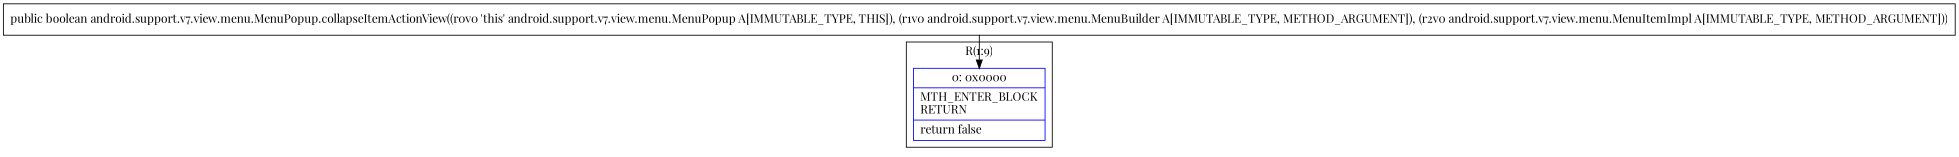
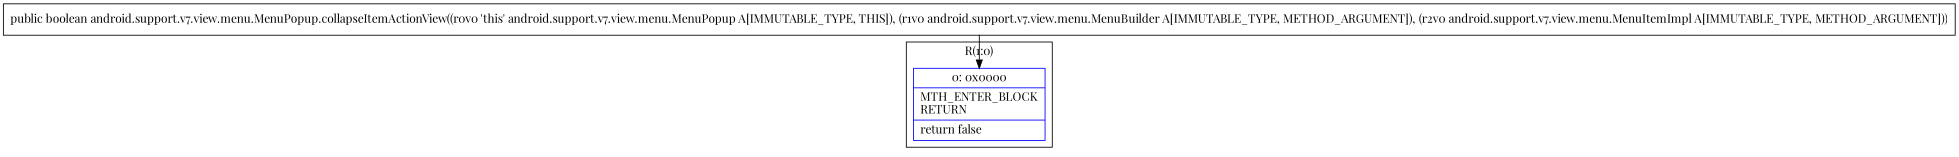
cluster "R(1:9)": label "R(1:9)" -> "R(1:0)"
